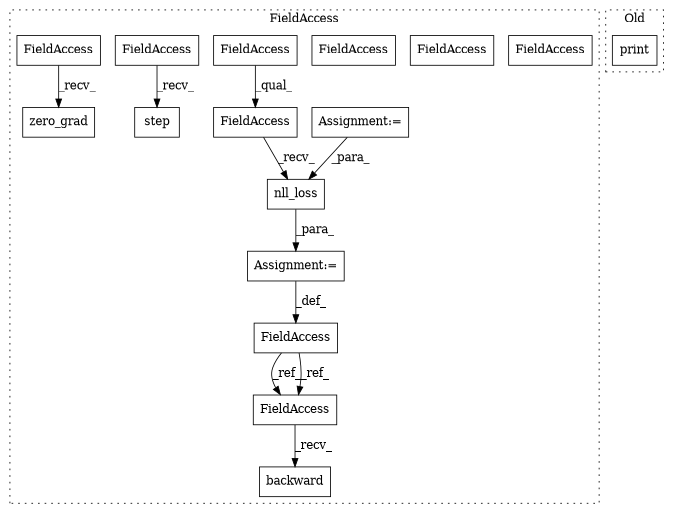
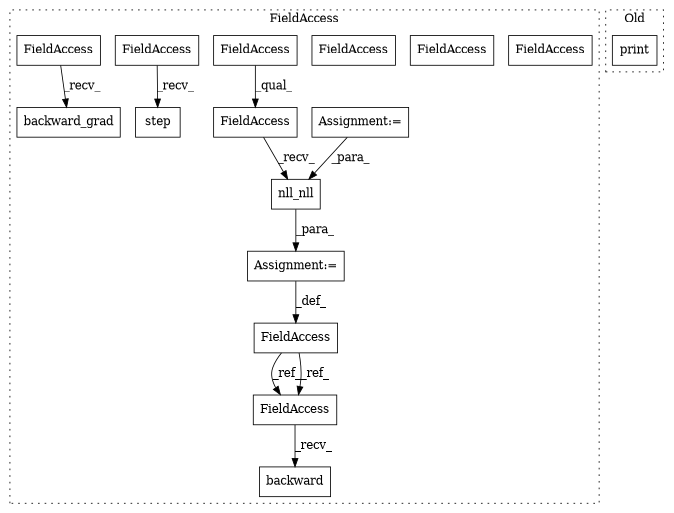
node "zero_grad": label "zero_grad" -> "backward_grad"
node "nll_loss": label "nll_loss" -> "nll_nll"
